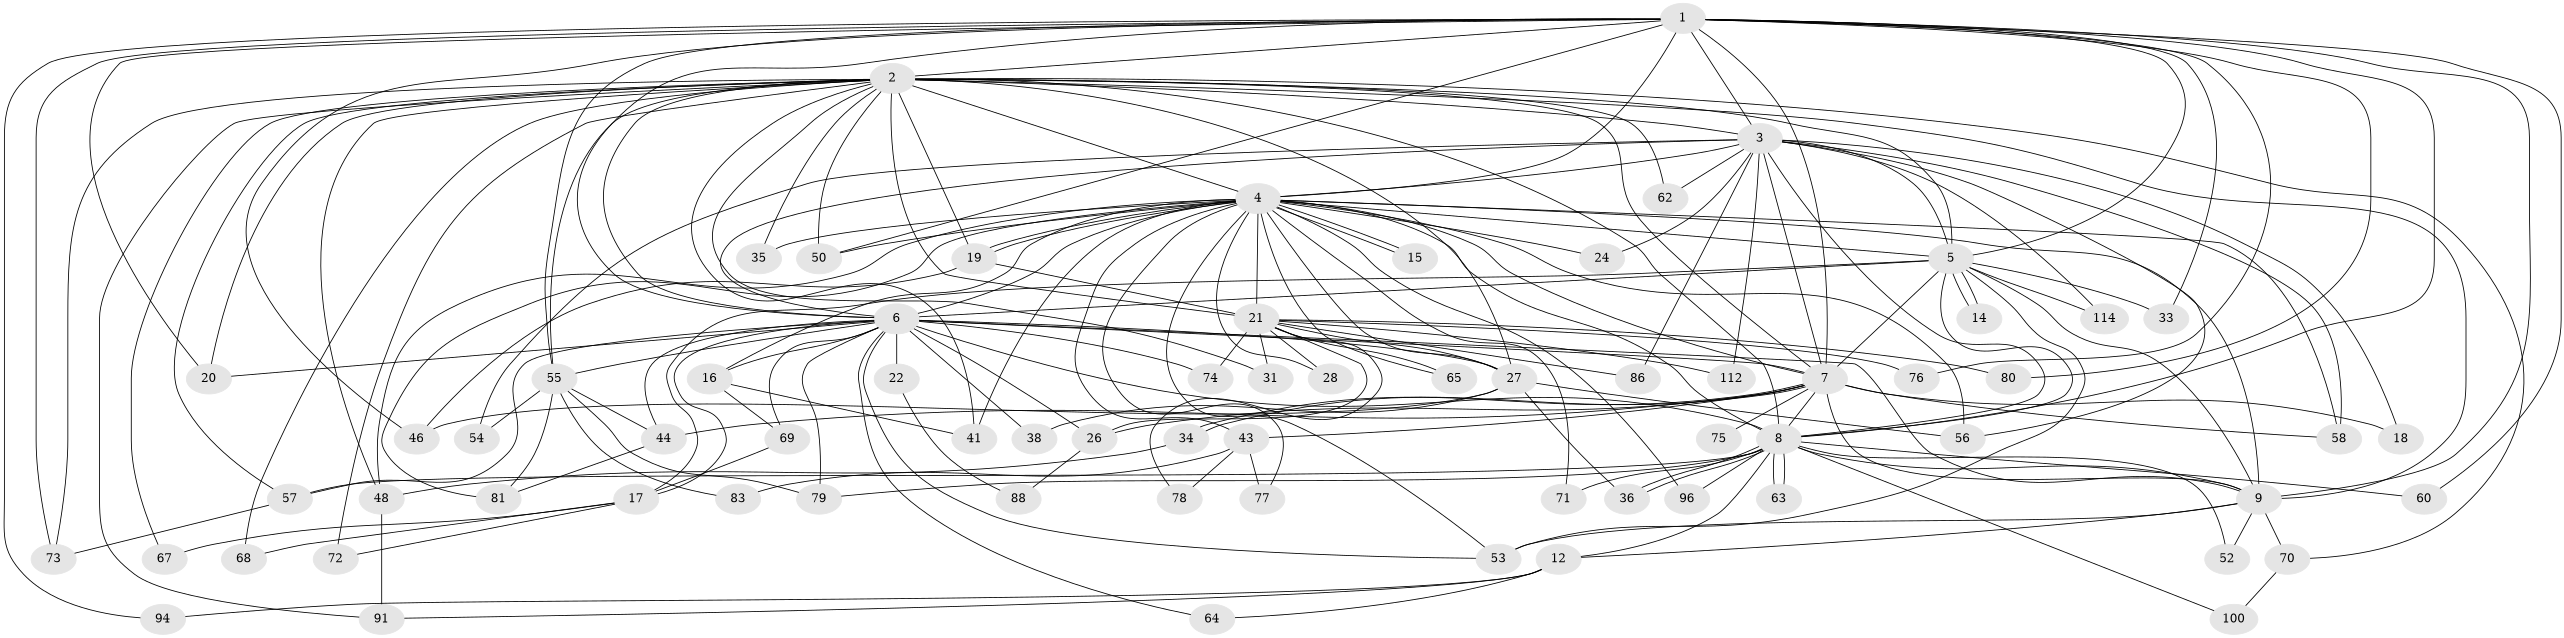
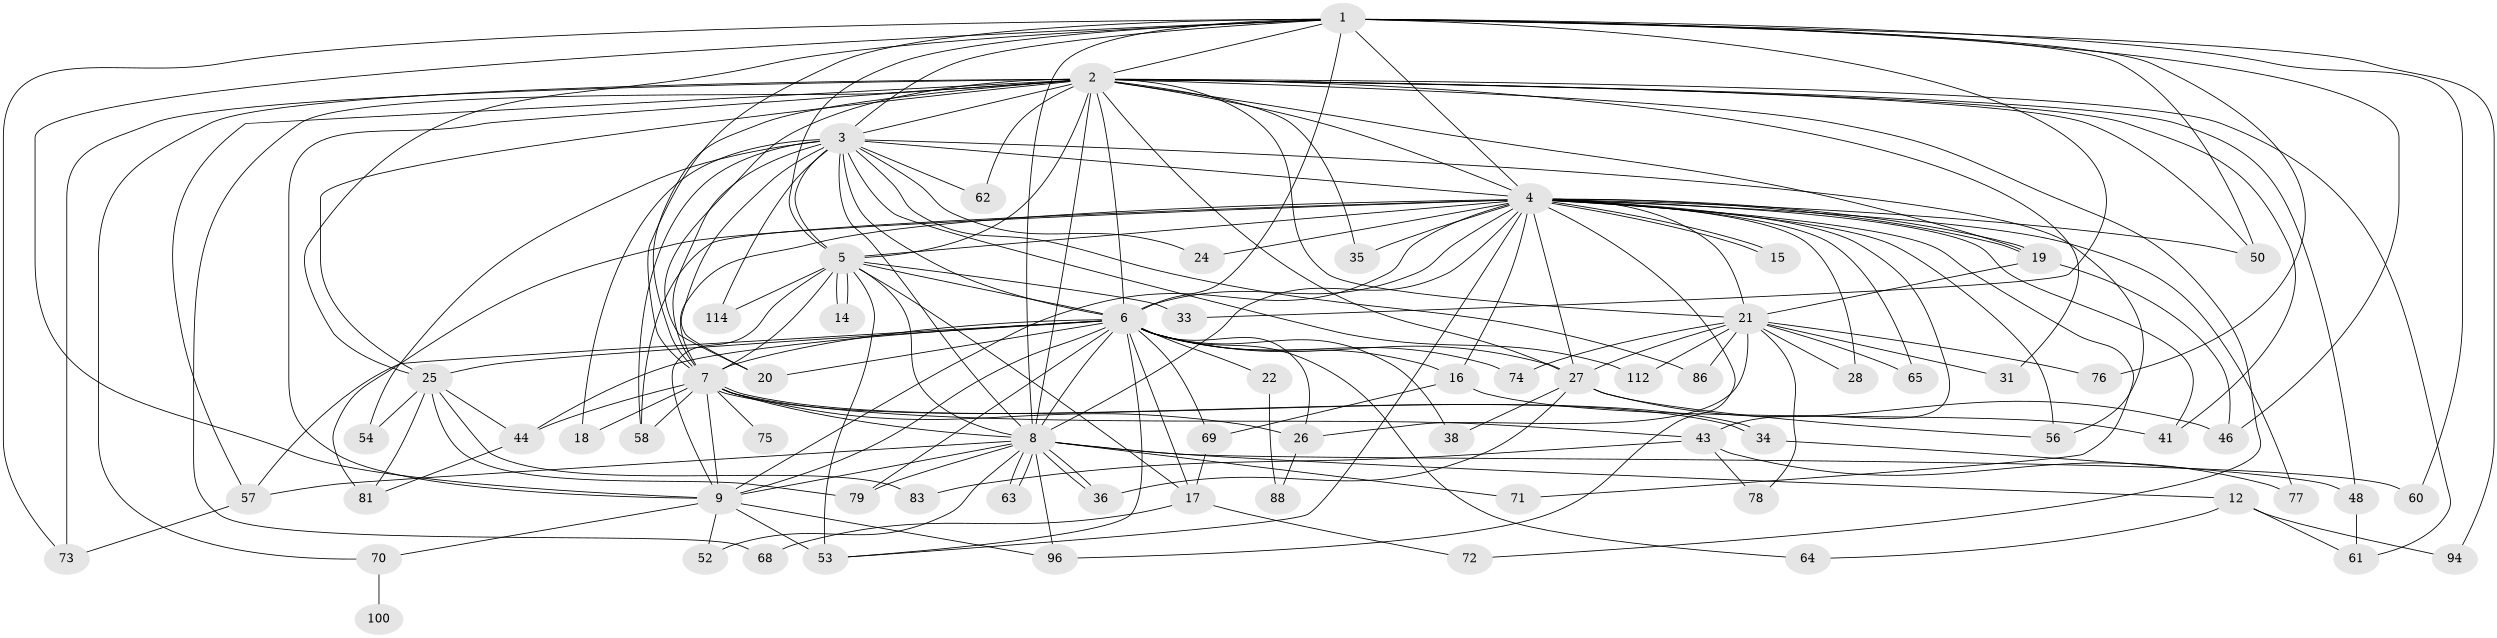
edge "1" -- "20": now "3" -- "20"
edge "4" -- "48": removed
node "55": label "55" -> "25"
node "80": removed
edge "9" -- "12": now "9" -- "96"
edge "8" -- "100": removed
node "67": removed
node "91": label "91" -> "61"
